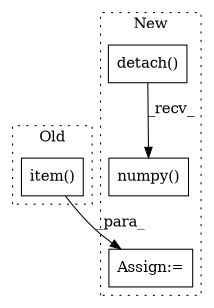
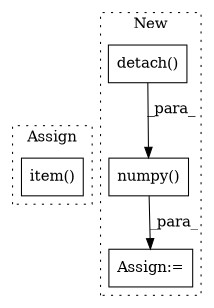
edge "detach()" -> "numpy()": label "_recv_" -> "_para_"
cluster "Old": label "Old" -> "Assign"
edge "item()" -> "Assign:=": now "numpy()" -> "Assign:="
